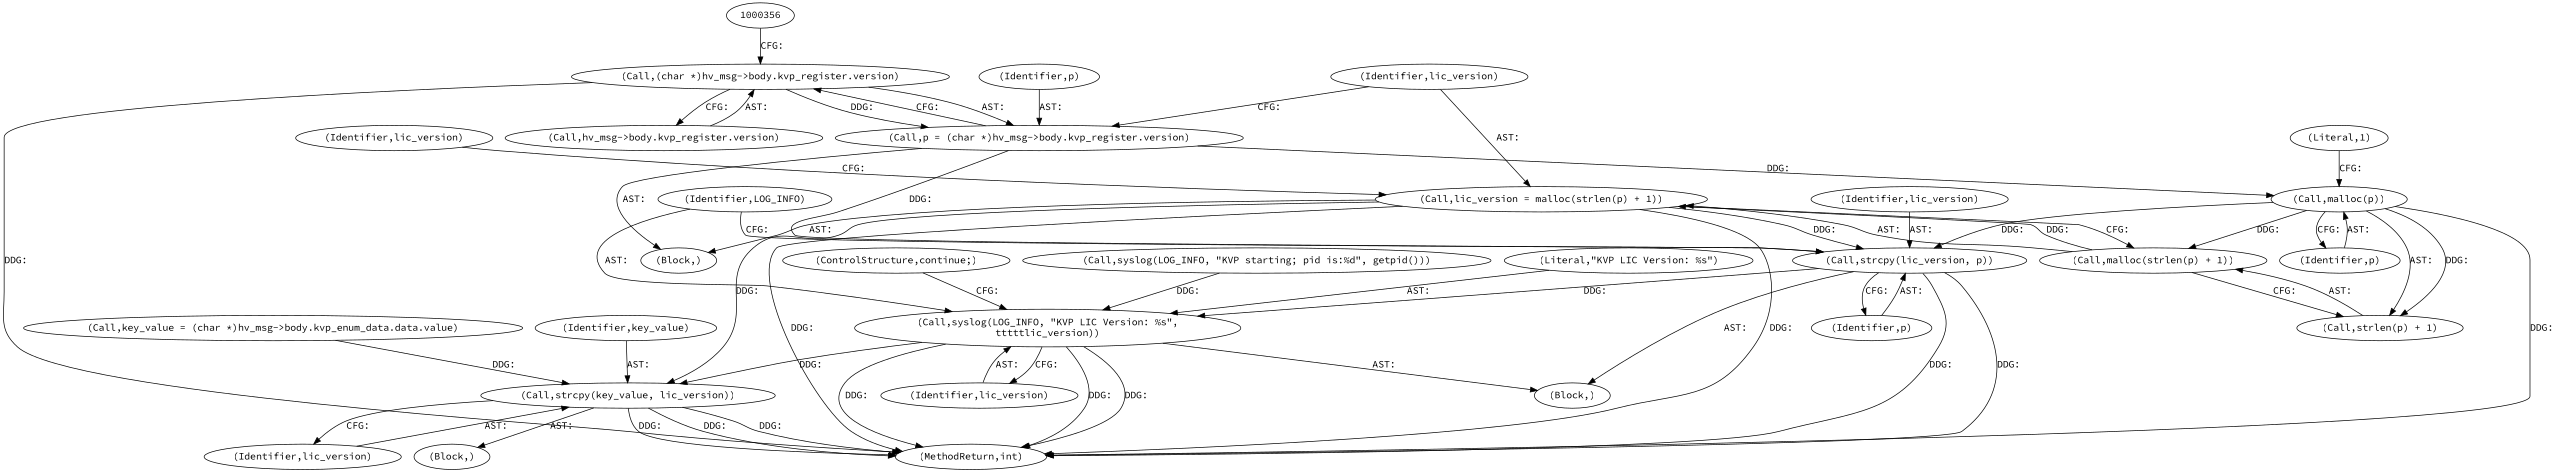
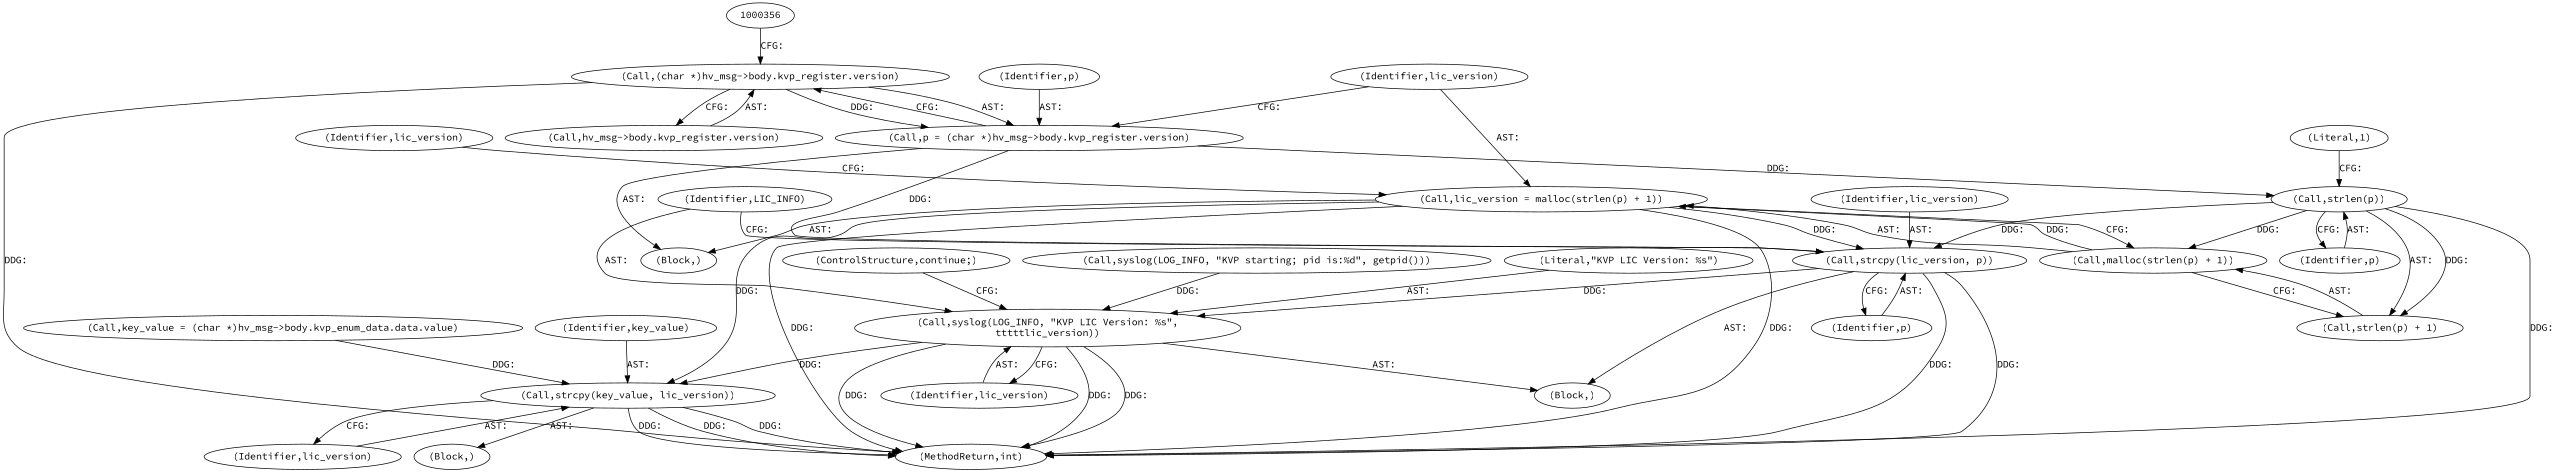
node "(Identifier,LOG_INFO)": label "(Identifier,LOG_INFO)" -> "(Identifier,LIC_INFO)"
node "(Call,malloc(p))": label "(Call,malloc(p))" -> "(Call,strlen(p))"
